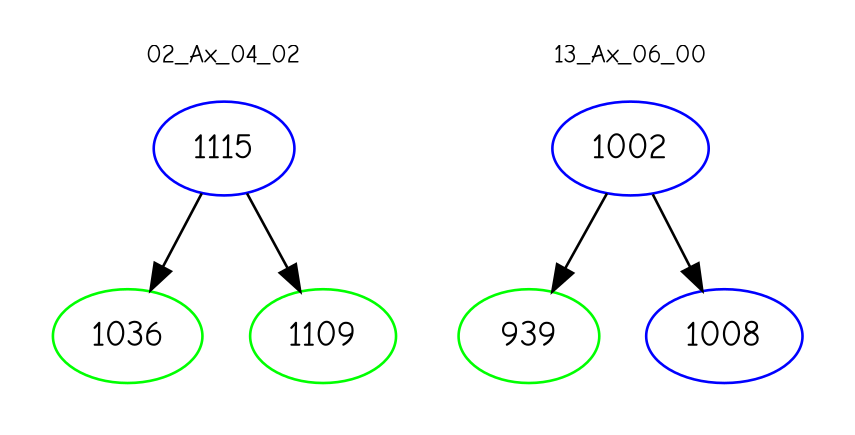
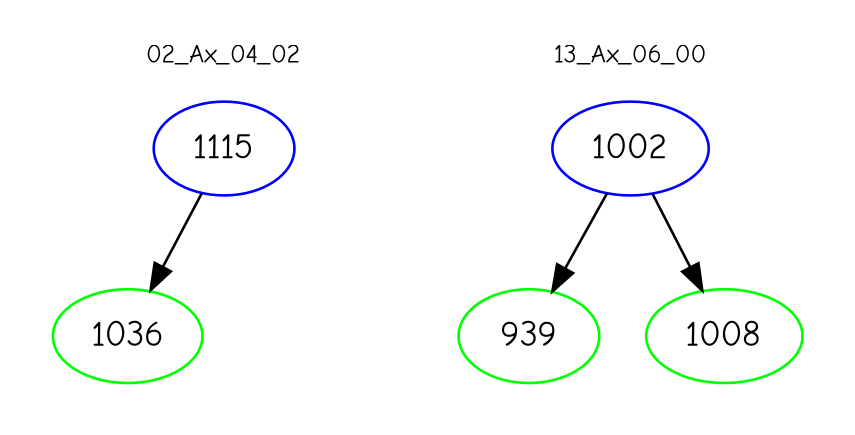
node "1109": removed
node "1008": color blue -> green
